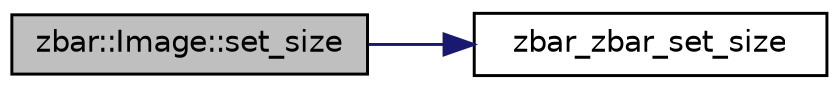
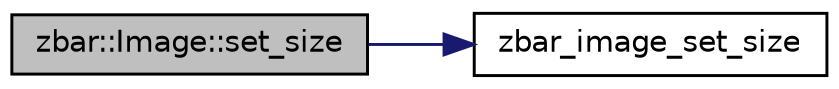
node "zbar_zbar_set_size": label "zbar_zbar_set_size" -> "zbar_image_set_size"
